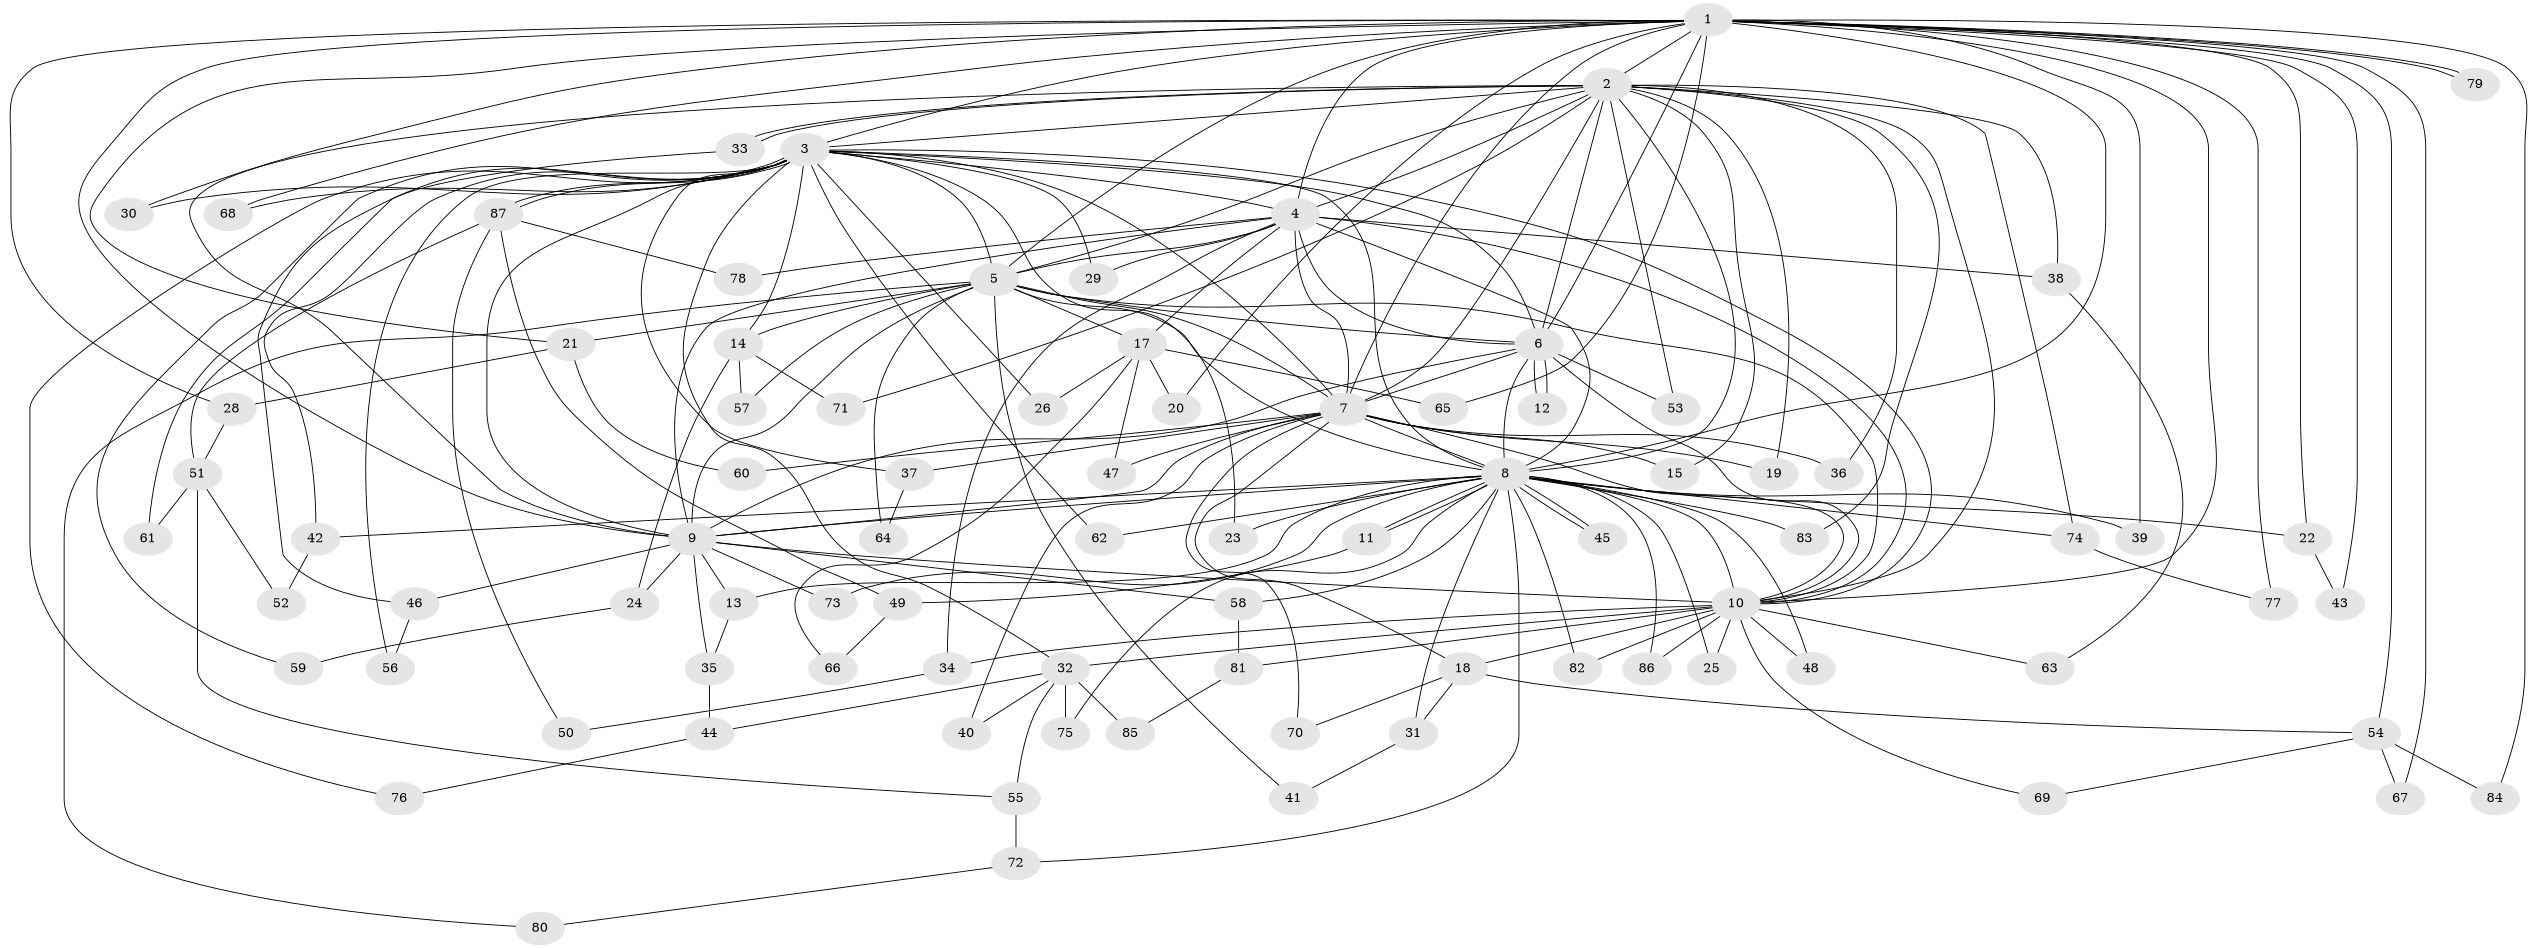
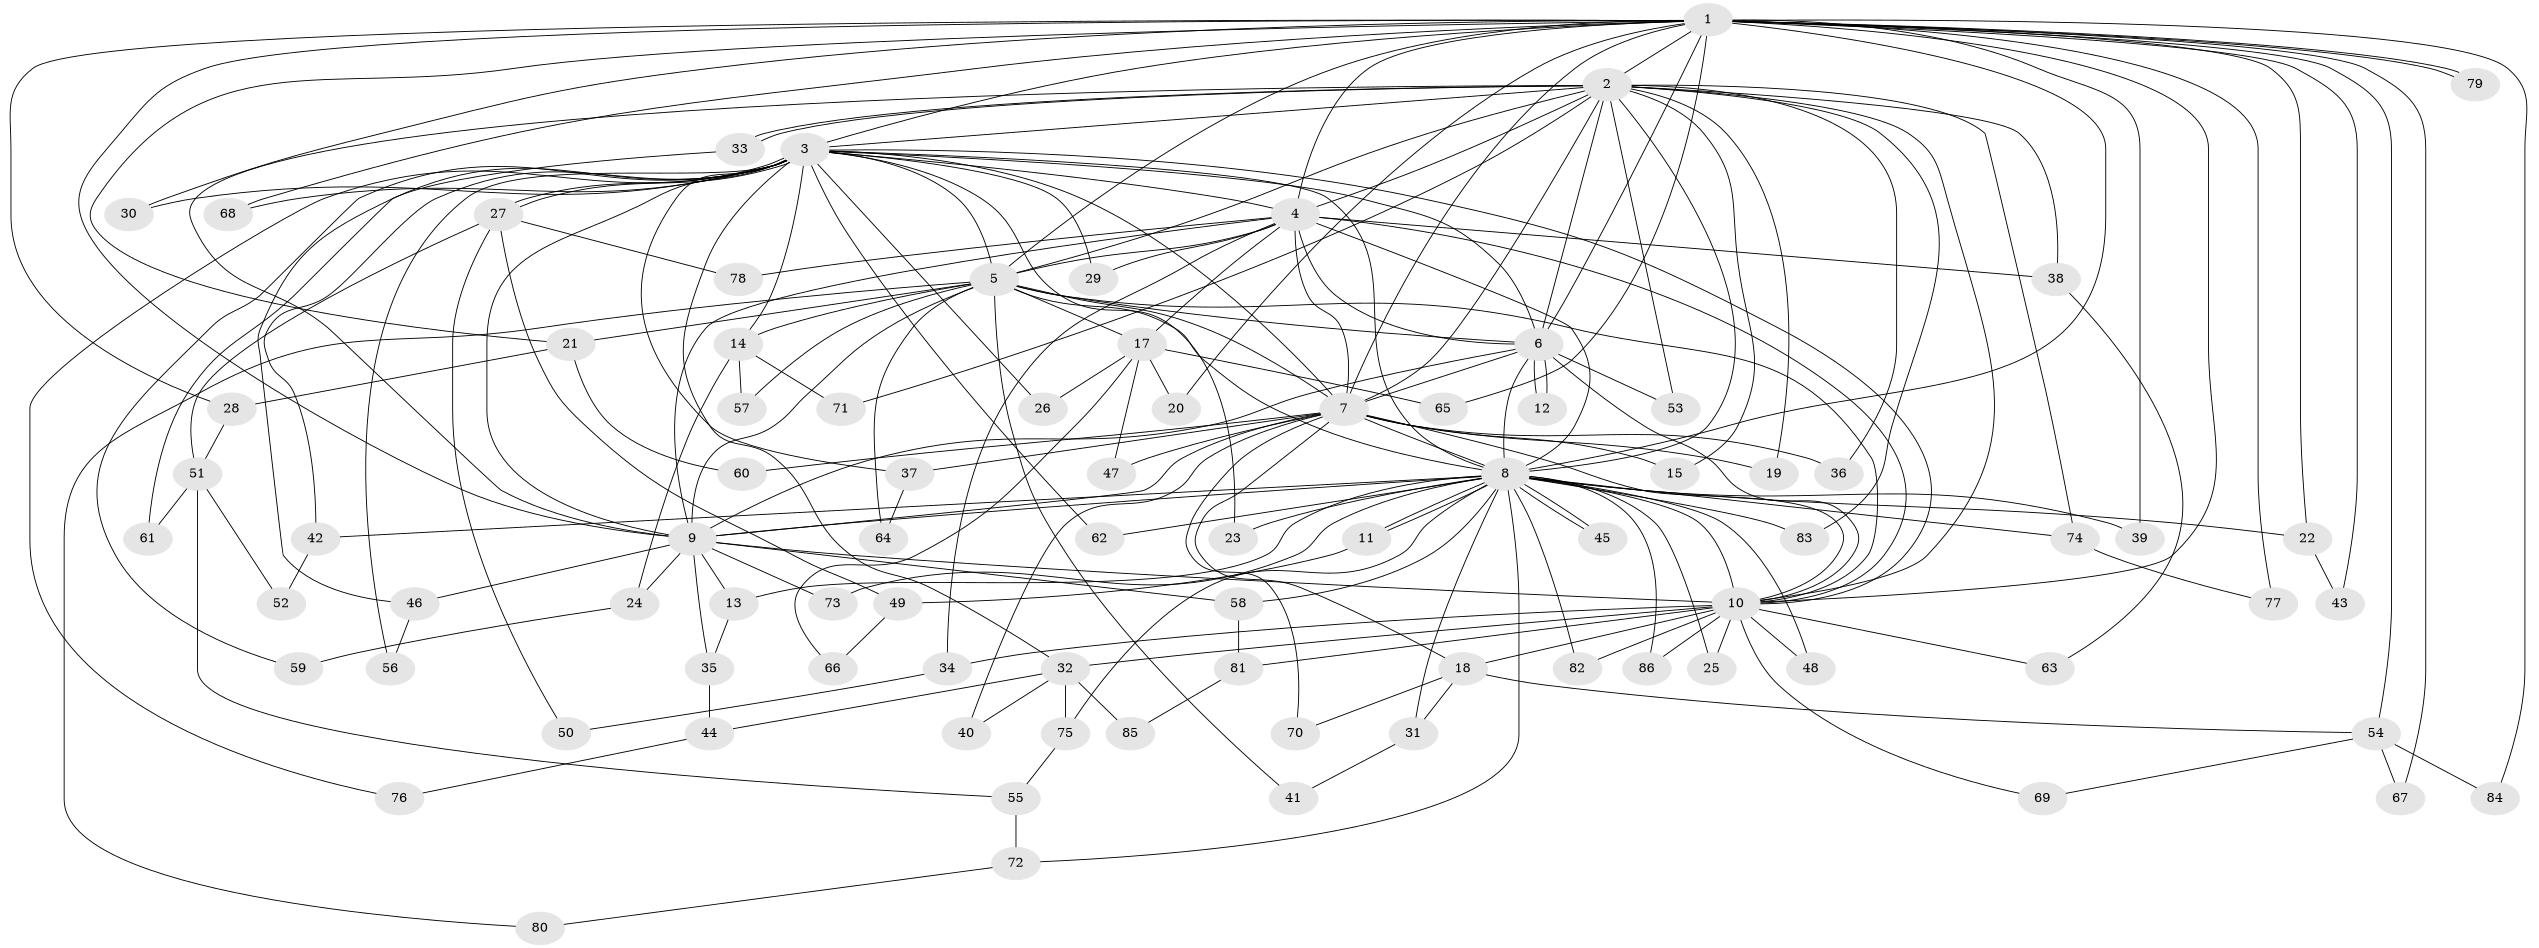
node "87": label "87" -> "27"
edge "32" -- "55": now "75" -- "55"
